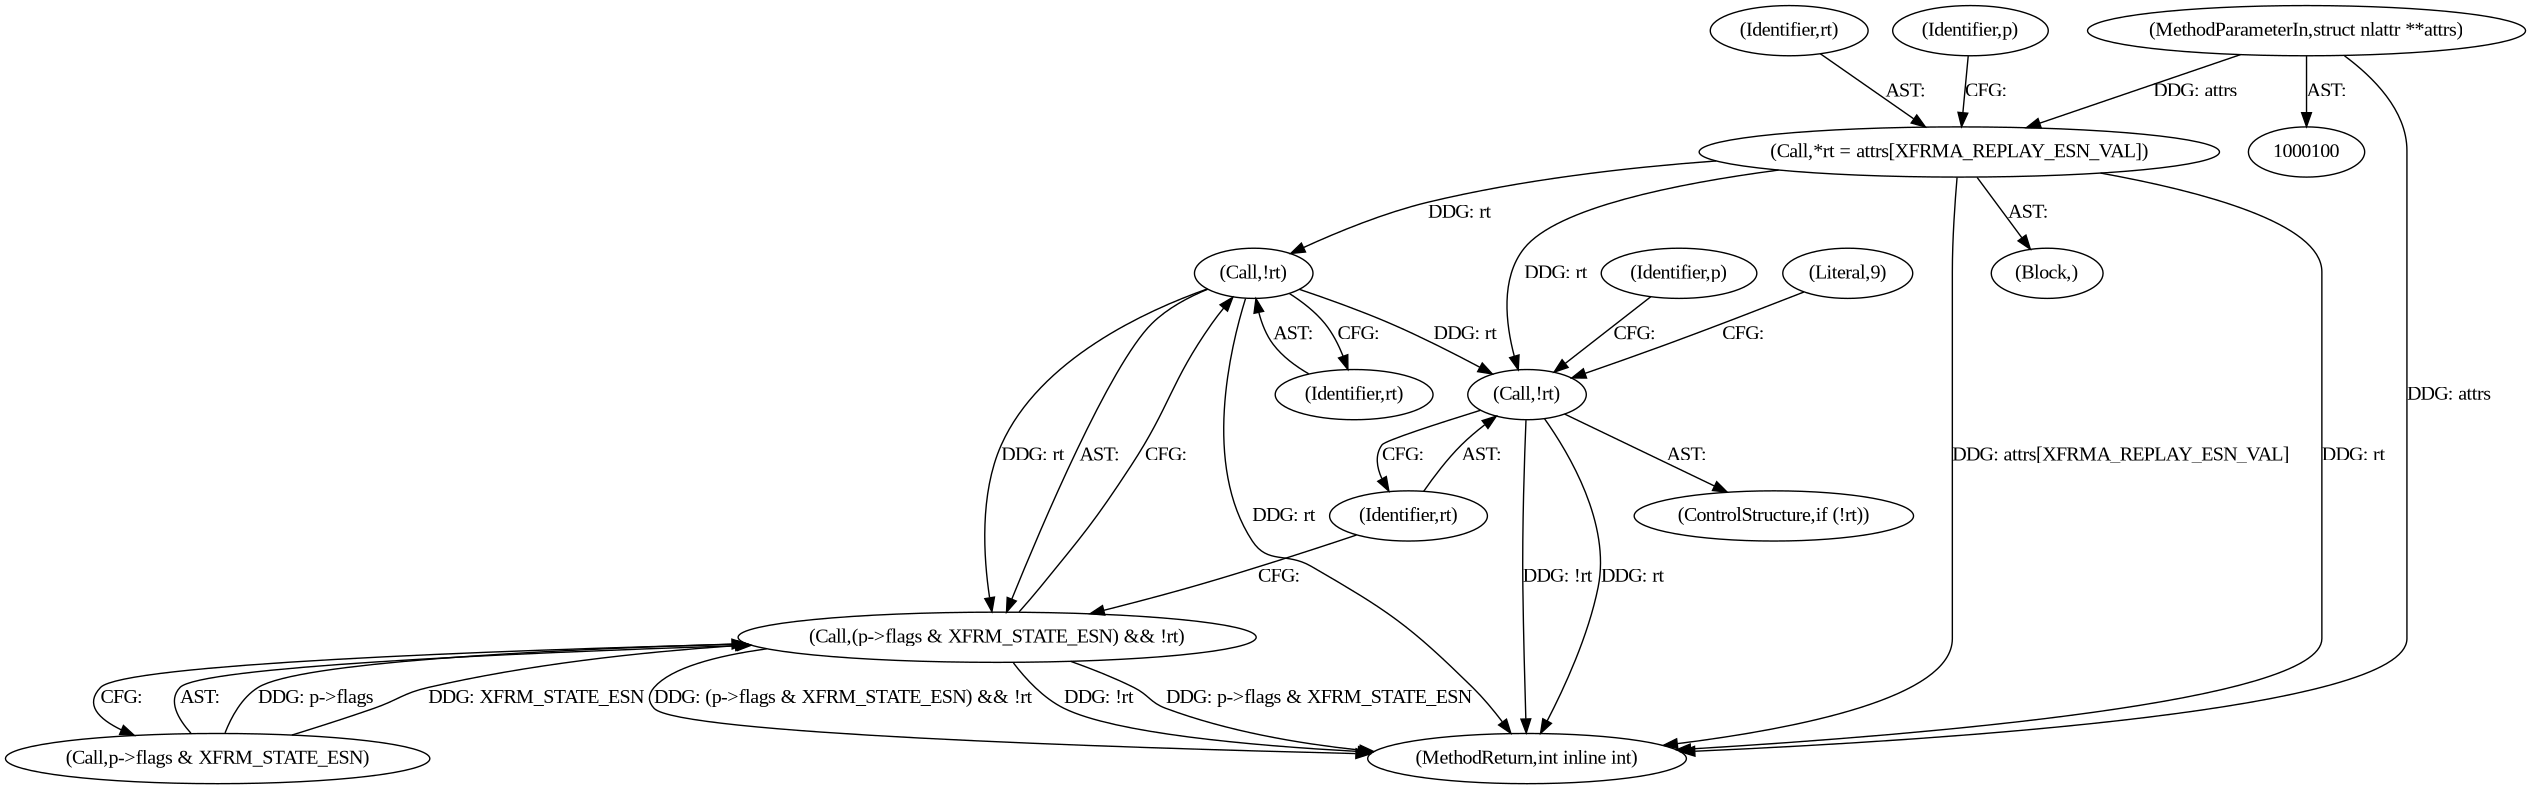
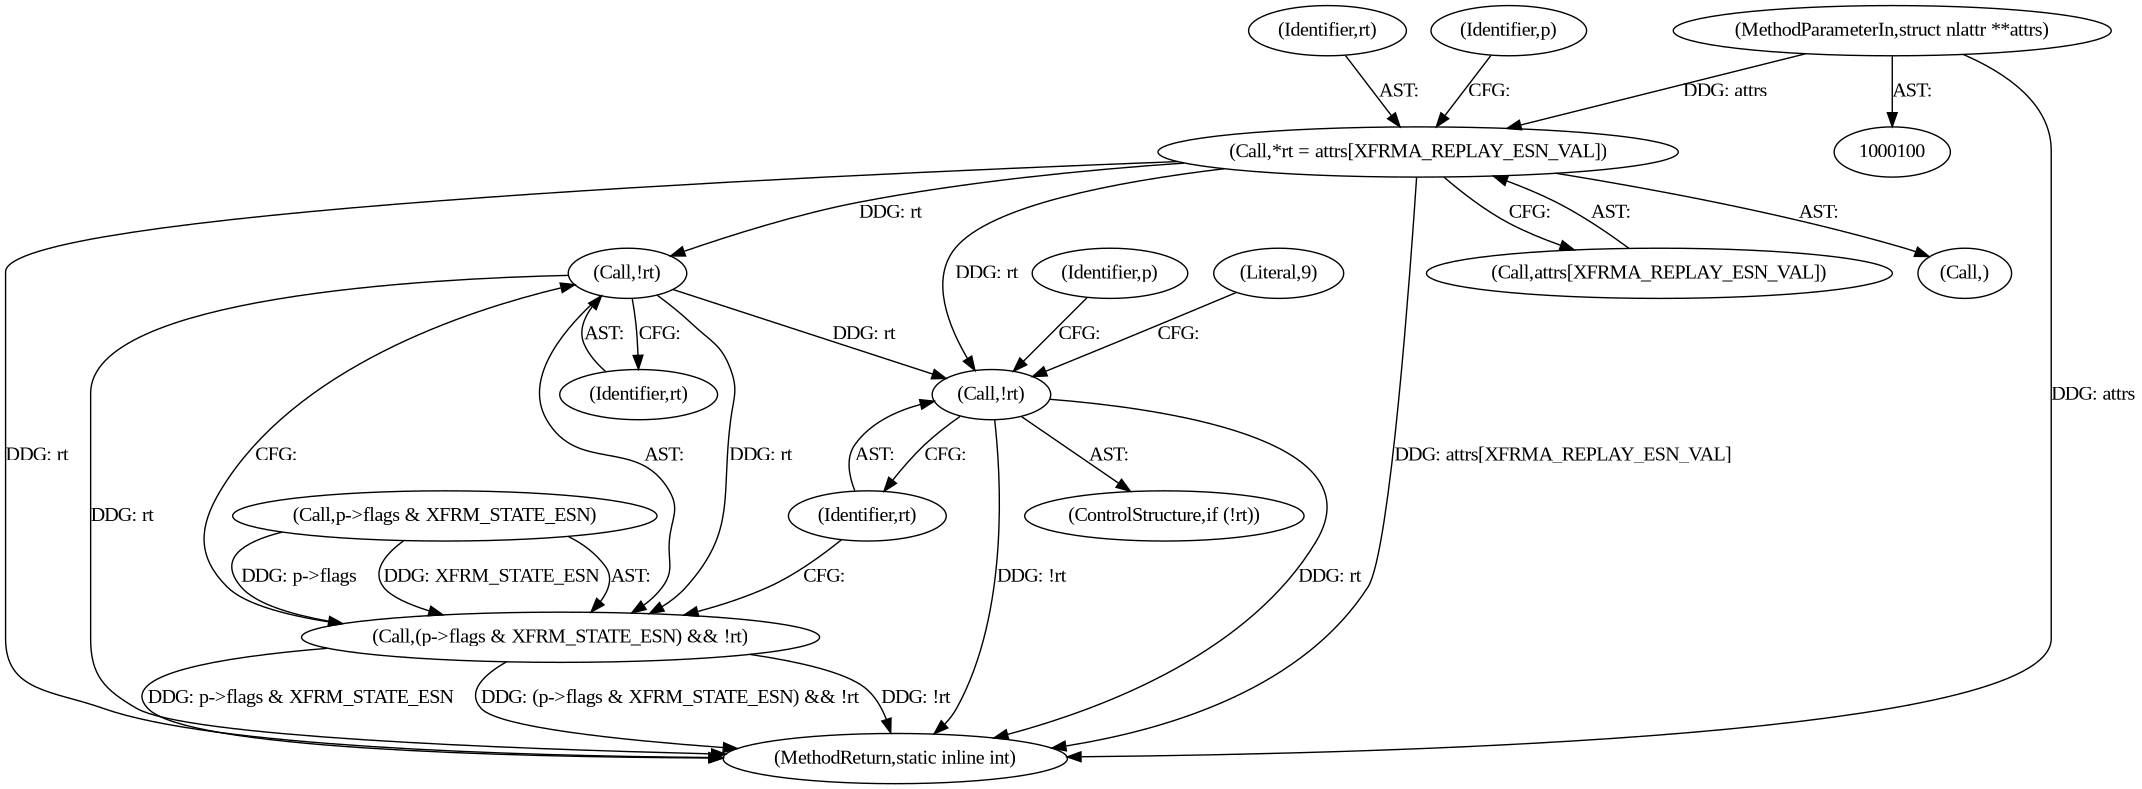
node "(Call,attrs[XFRMA_REPLAY_ESN_VAL])": added
node "(Block,)": label "(Block,)" -> "(Call,)"
edge "(Call,(p->flags & XFRM_STATE_ESN) && !rt)" -> "(Call,p->flags & XFRM_STATE_ESN)": removed, label "CFG:"
node "(MethodReturn,int inline int)": label "(MethodReturn,int inline int)" -> "(MethodReturn,static inline int)"
